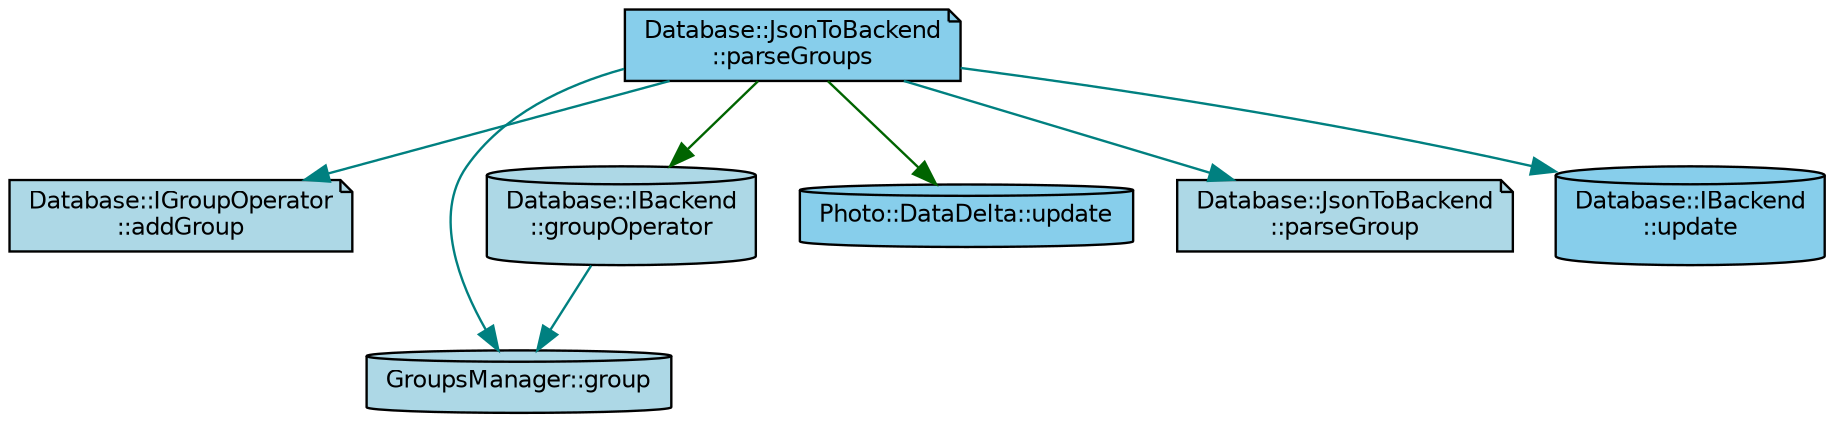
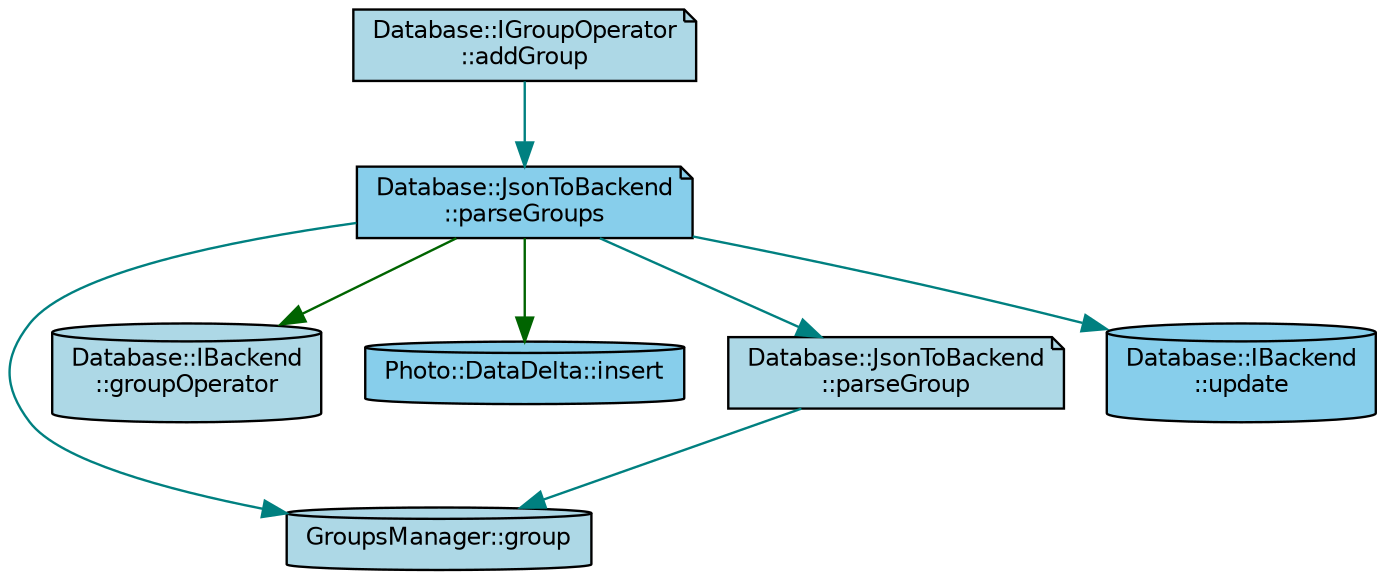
edge "Database::JsonToBackend ::parseGroups" -> "Database::IGroupOperator ::addGroup": reversed
node "Photo::DataDelta::update": label "Photo::DataDelta::update" -> "Photo::DataDelta::insert"
edge "Database::IBackend ::groupOperator" -> "GroupsManager::group": now "Database::JsonToBackend ::parseGroup" -> "GroupsManager::group"
